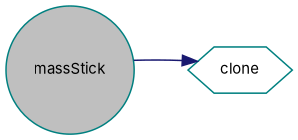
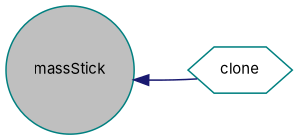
edge "massStick" -> "clone": reversed
